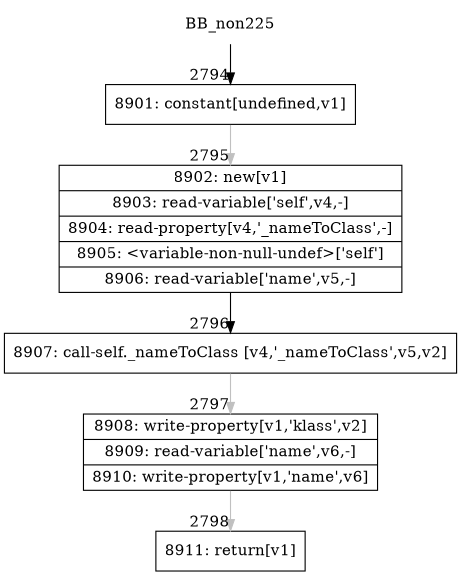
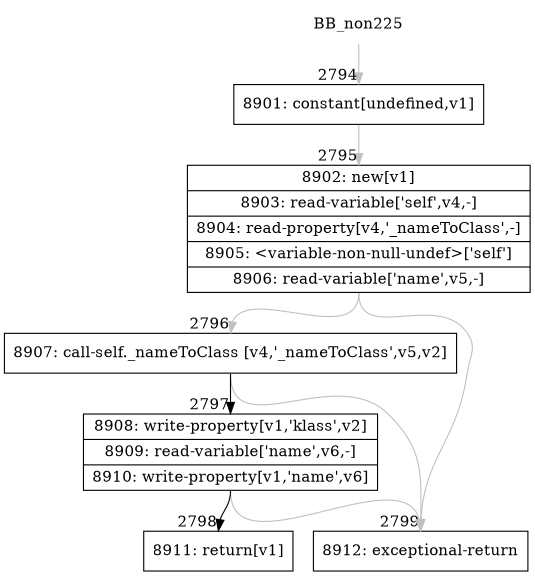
edge "BB_non225" -> "8901: constant[undefined,v1]": color black -> gray
edge "8902: new[v1]" -> "8907: call-self._nameToClass [v4,'_nameToClass',v5,v2]": color black -> gray
edge "8907: call-self._nameToClass [v4,'_nameToClass',v5,v2]" -> "8908: write-property[v1,'klass',v2]": color gray -> black
edge "8908: write-property[v1,'klass',v2]" -> "8911: return[v1]": color gray -> black
node "8912: exceptional-return": added
